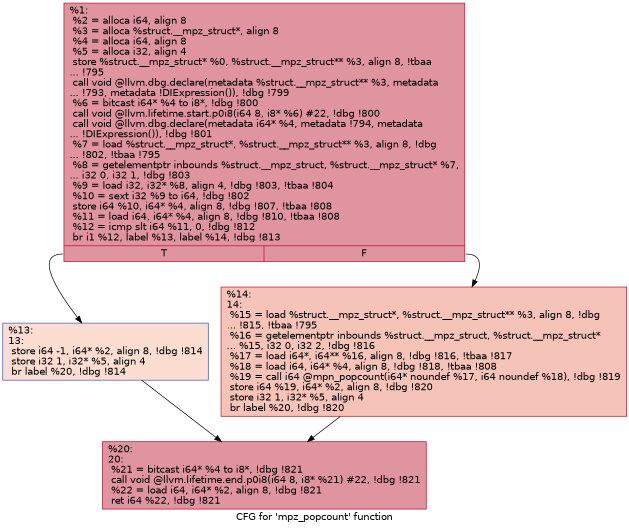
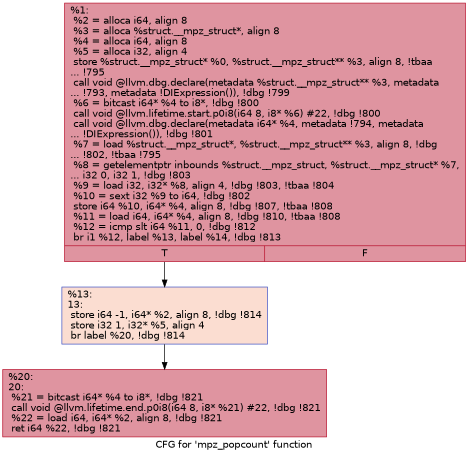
node "%14:": removed
